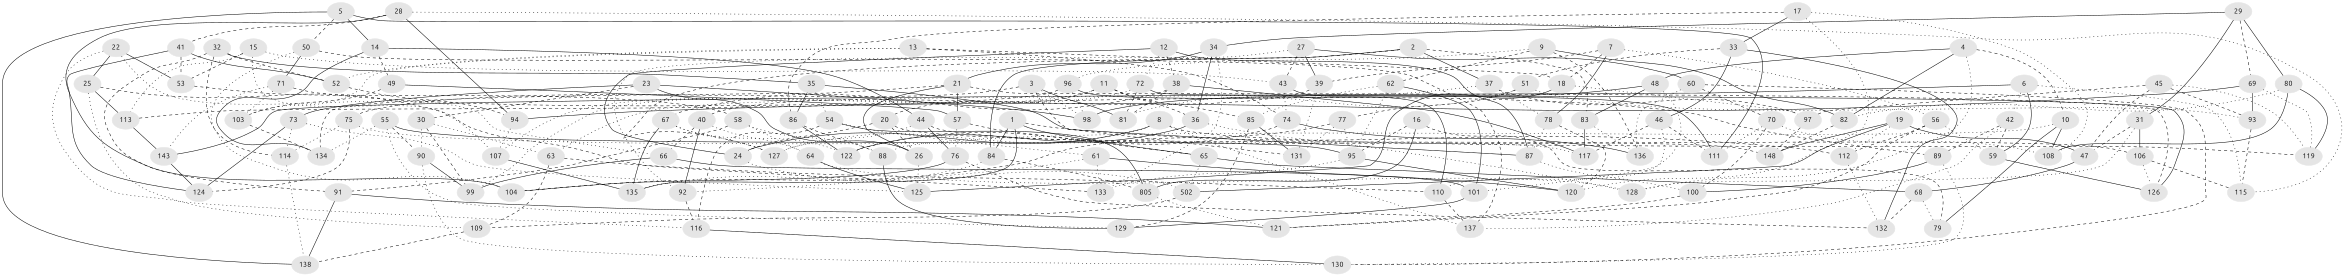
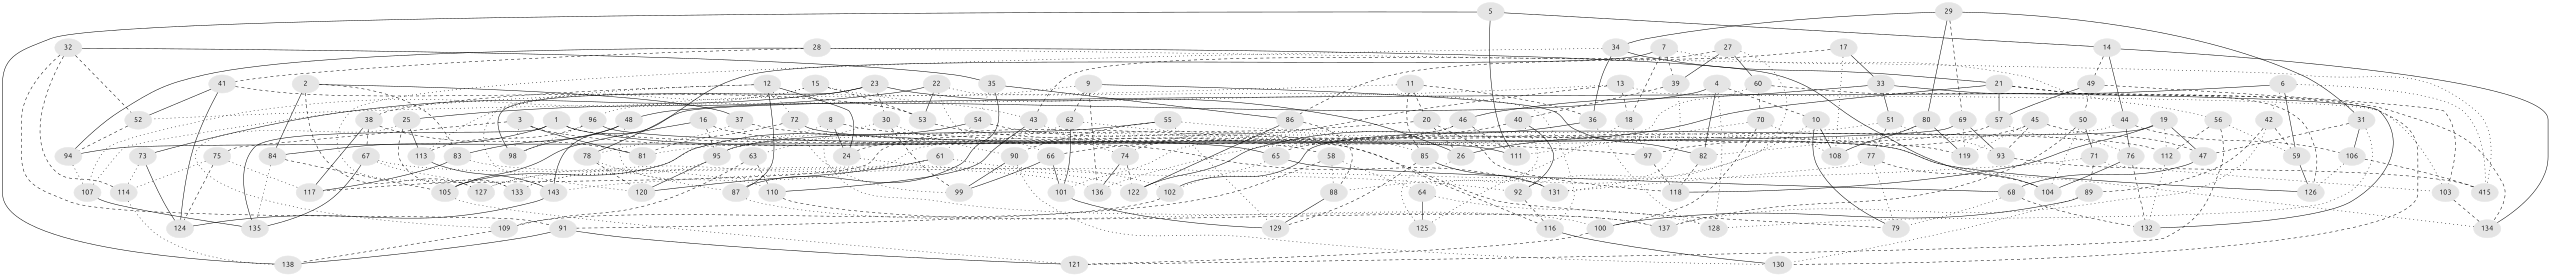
edge "5" -- "50": now "49" -- "50"
edge "33" -- "51": style dashed -> solid
edge "18" -- "125": style solid -> dotted
edge "77" -- "95": now "77" -- "79"
node "148": label "148" -> "118"
edge "17" -- "120": now "12" -- "120"
edge "73" -- "125": removed
node "805": label "805" -> "105"
node "502": label "502" -> "102"
node "115": label "115" -> "415"
